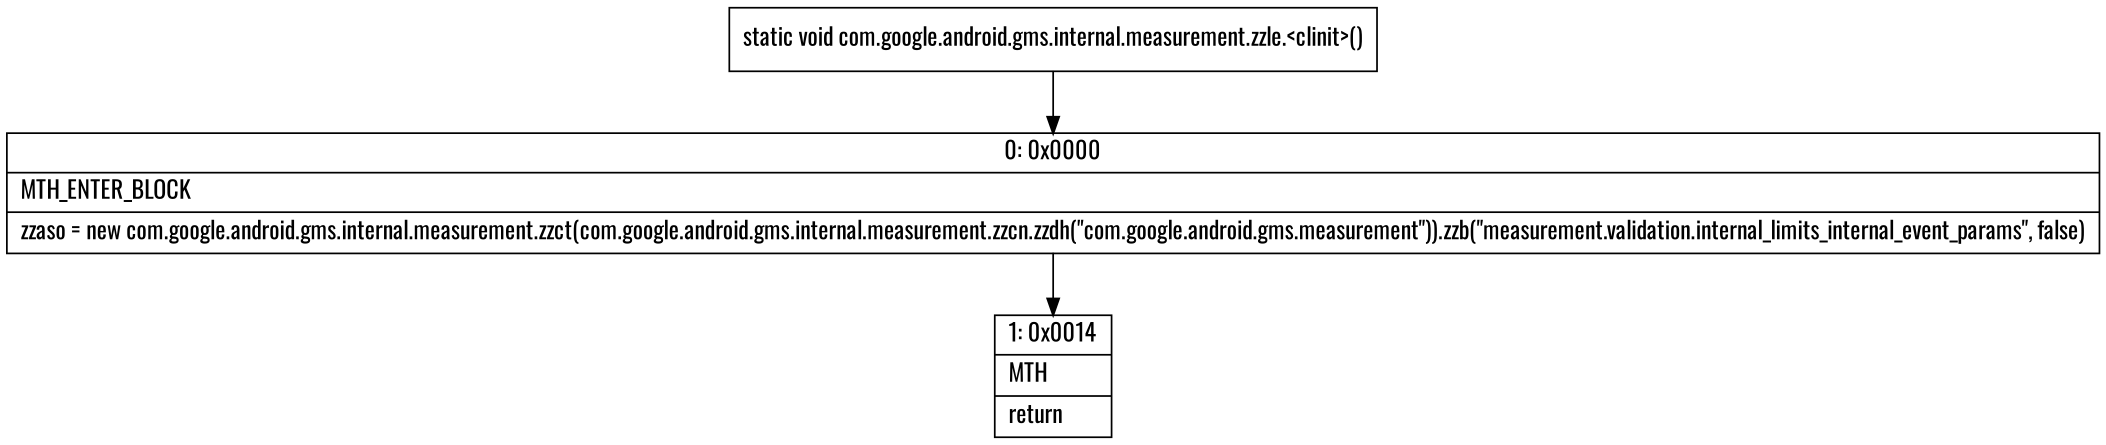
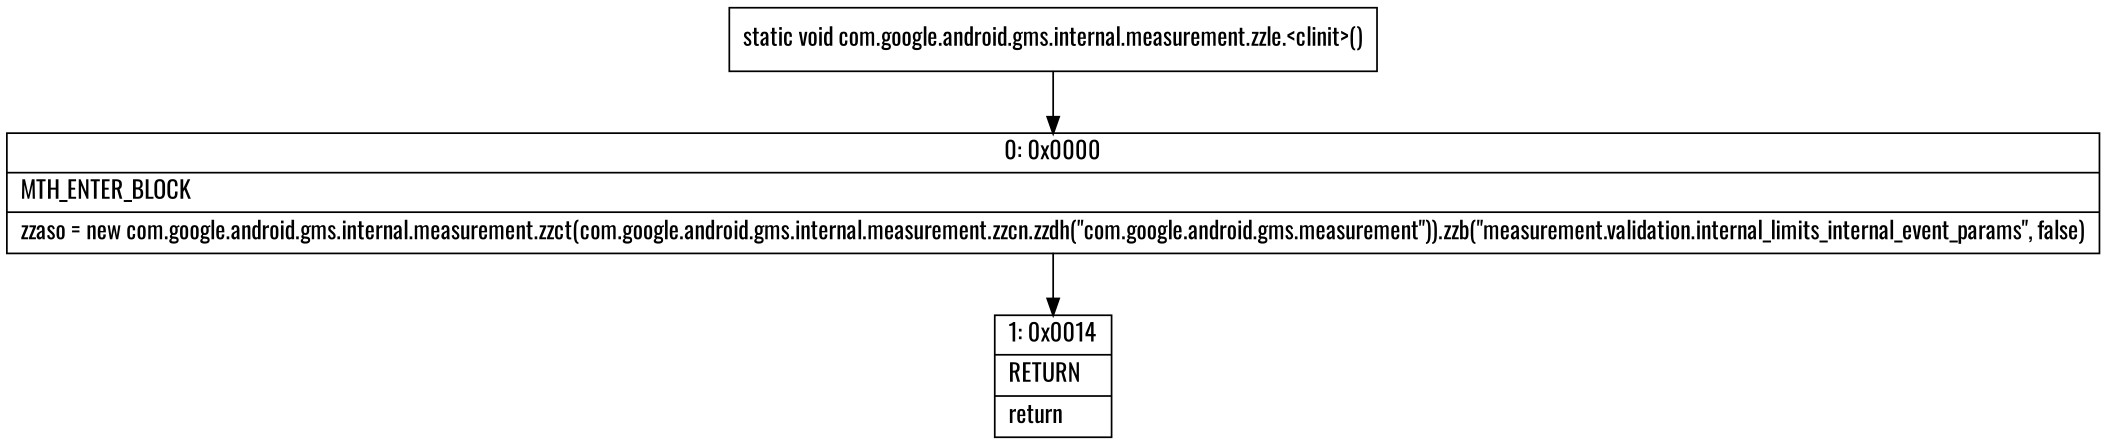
node "1: 0x0014": text "MTH" -> "RETURN"
